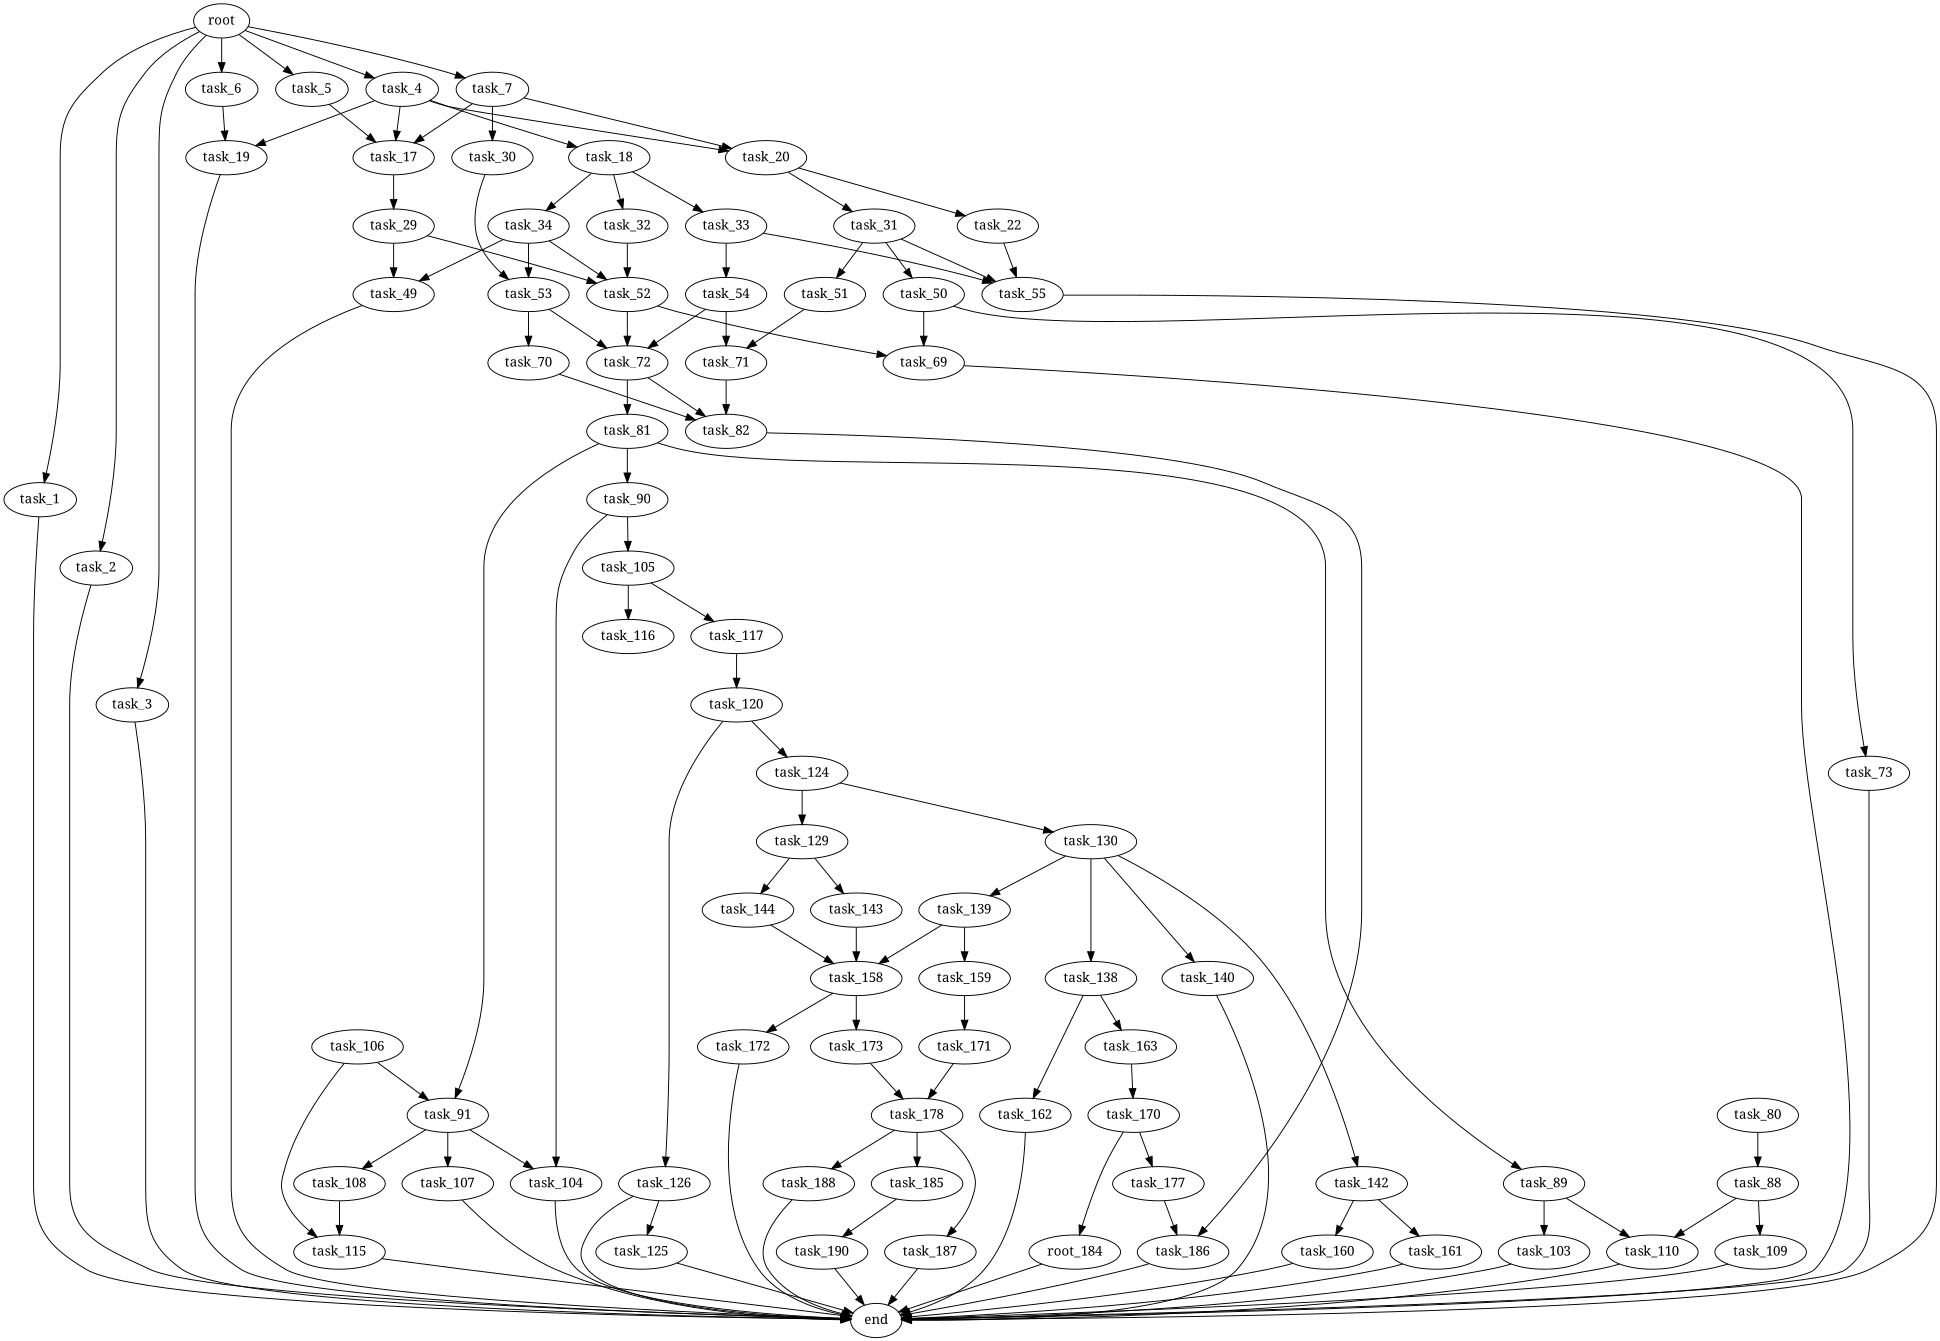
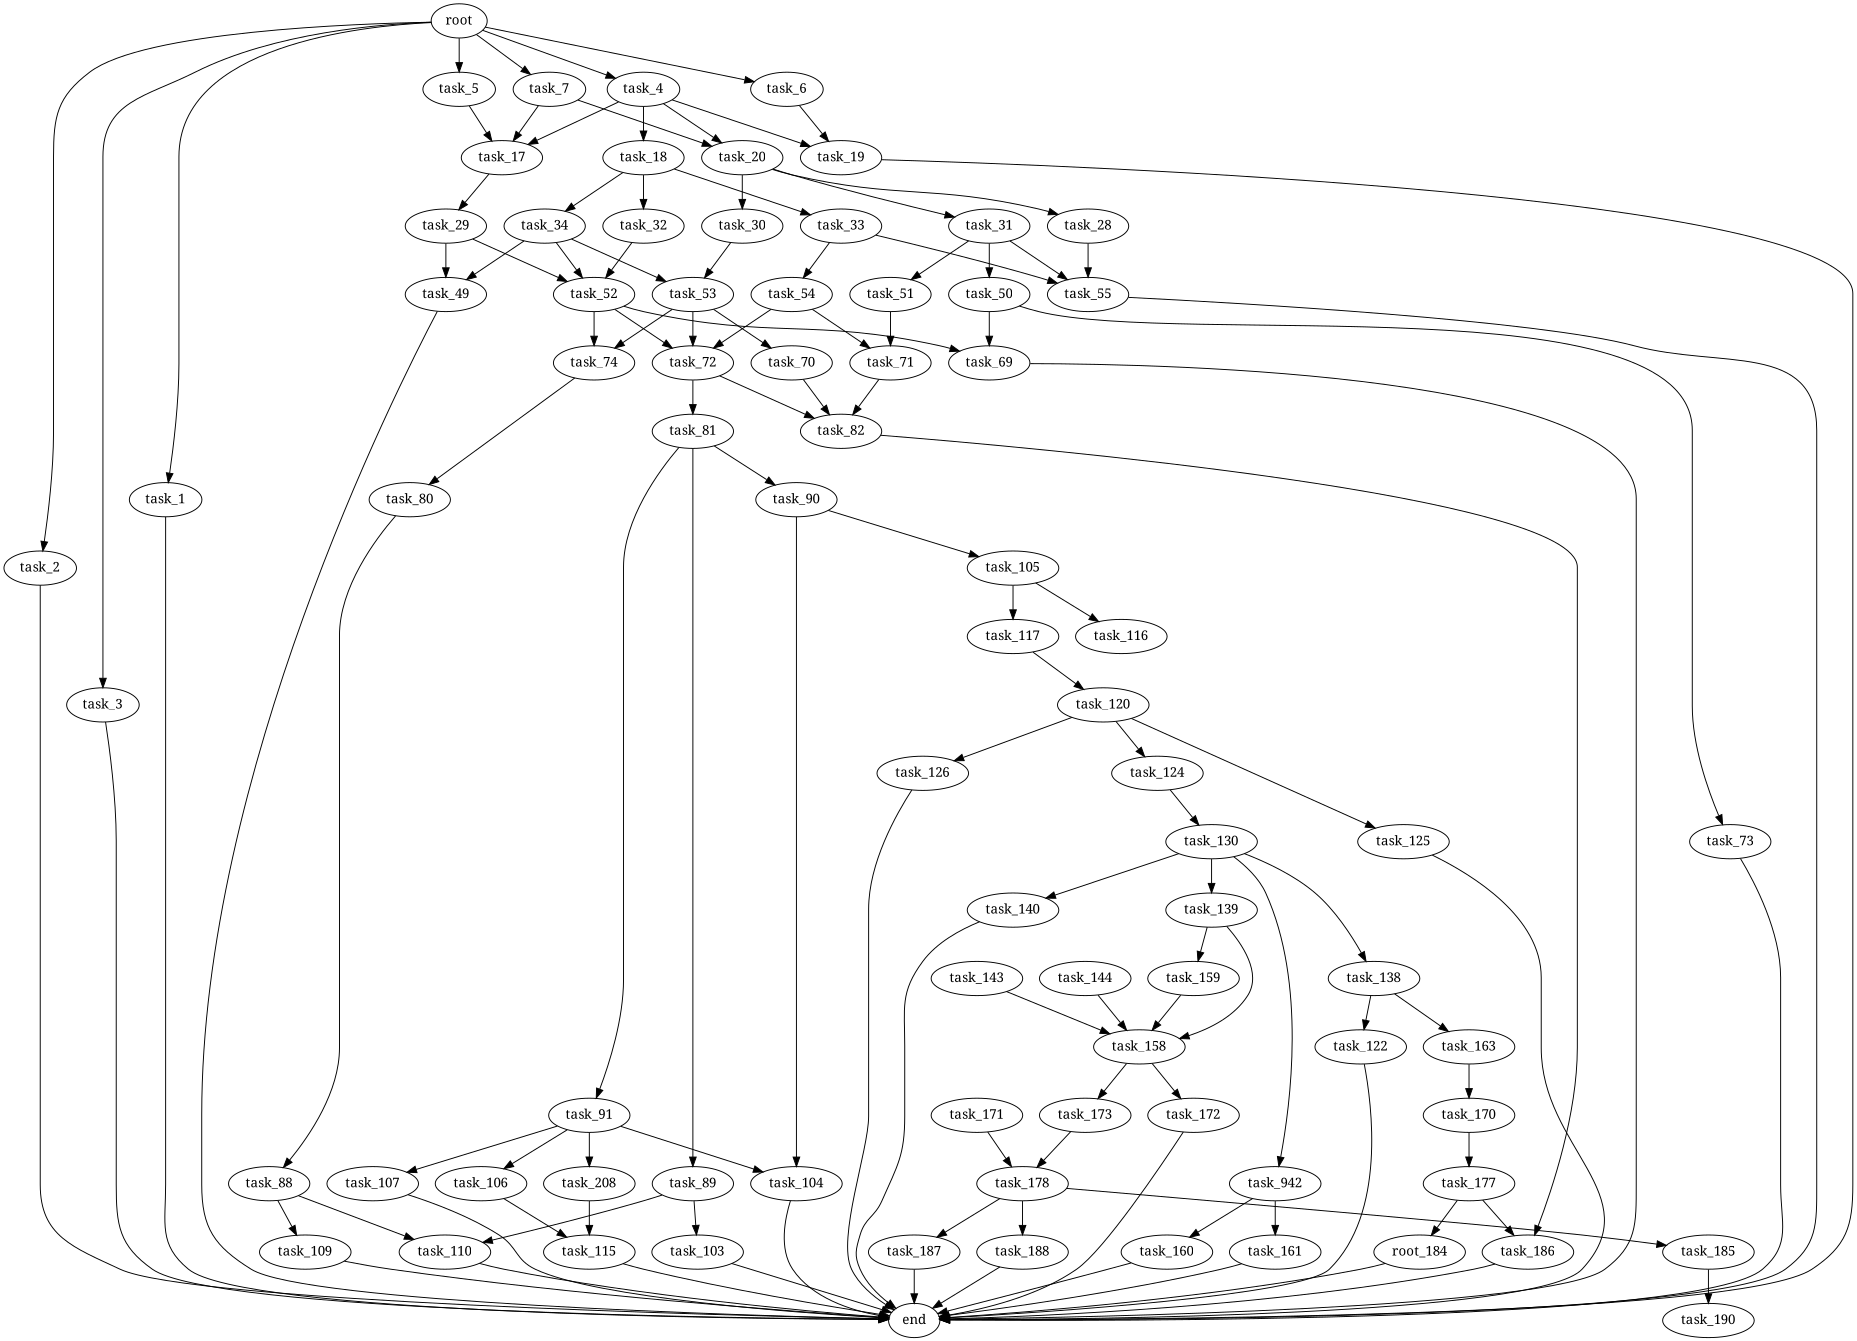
edge "task_7" -> "task_30": now "task_20" -> "task_30"
node "task_22": label "task_22" -> "task_28"
node "task_74": added
node "task_129": removed
edge "task_159" -> "task_171": now "task_159" -> "task_158"
edge "task_106" -> "task_91": reversed
node "task_162": label "task_162" -> "task_122"
edge "task_170" -> "root_184": now "task_177" -> "root_184"
node "task_108": label "task_108" -> "task_208"
node "task_142": label "task_142" -> "task_942"
edge "task_126" -> "task_125": now "task_120" -> "task_125"
edge "task_190" -> "end": removed
